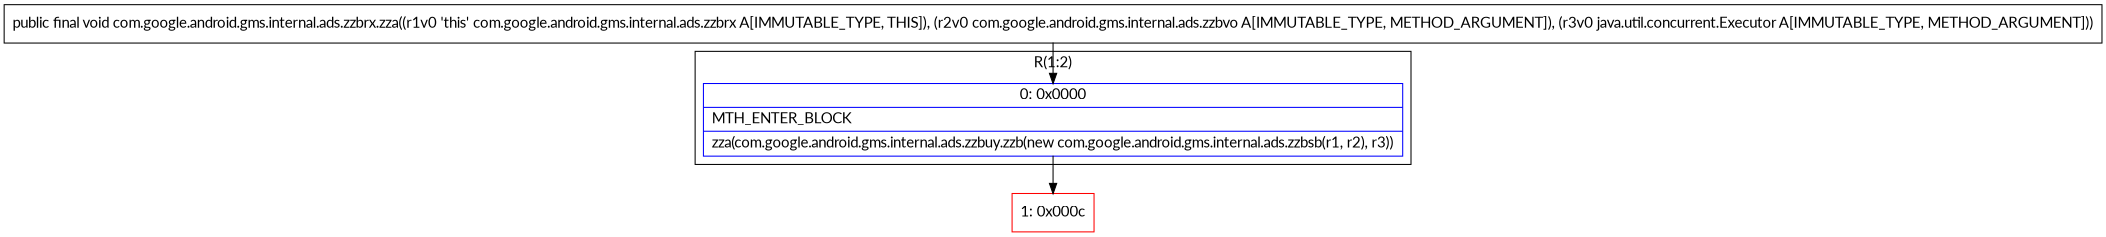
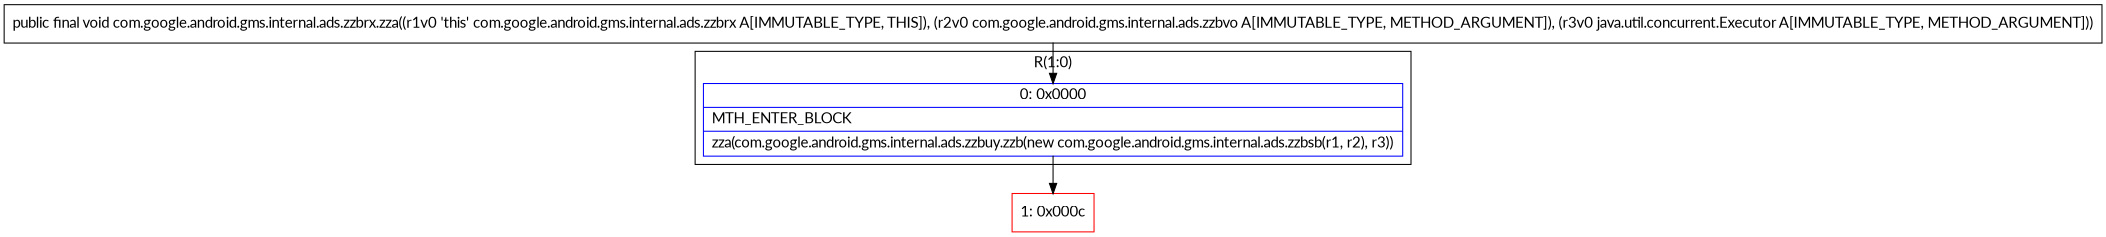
cluster "R(1:2)": label "R(1:2)" -> "R(1:0)"
